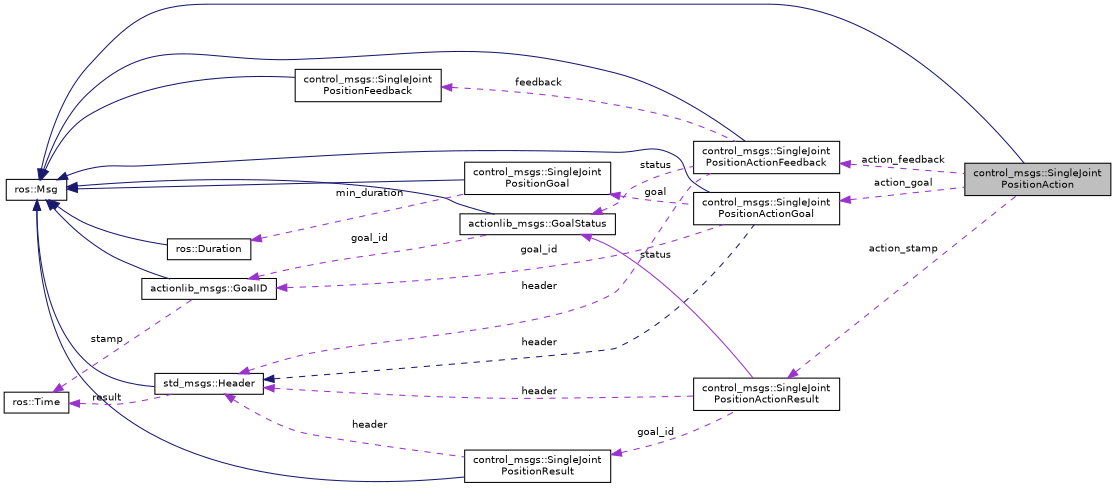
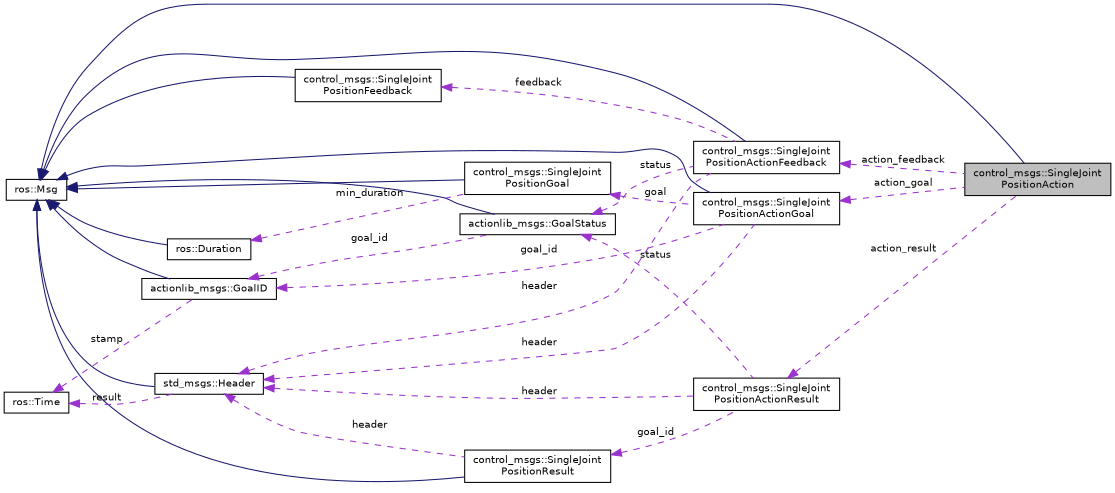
edge "control_msgs::SingleJoint PositionAction" -> "control_msgs::SingleJoint PositionActionResult": label " action_stamp" -> " action_result"
edge "control_msgs::SingleJoint PositionActionResult" -> "actionlib_msgs::GoalStatus": style solid -> dashed
edge "control_msgs::SingleJoint PositionActionGoal" -> "std_msgs::Header": color midnightblue -> darkorchid3
